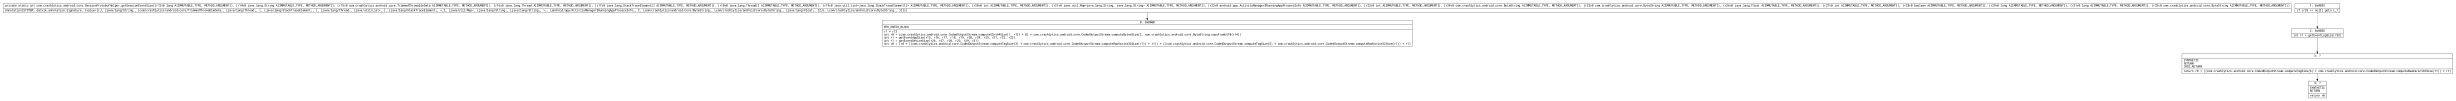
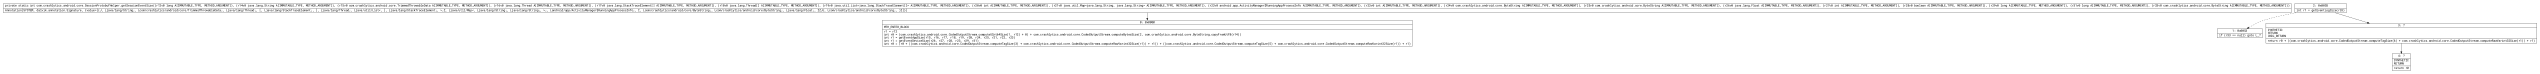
edge "1: 0x0053" -> "2: 0x0055": reversed
